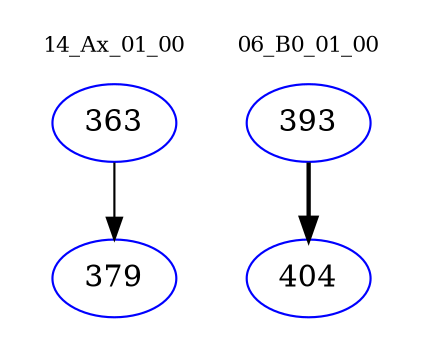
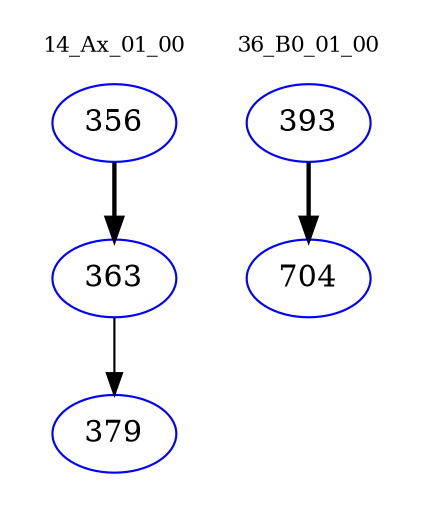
cluster "06_B0_01_00": label "06_B0_01_00" -> "36_B0_01_00"
node "356": added
node "404": label "404" -> "704"
